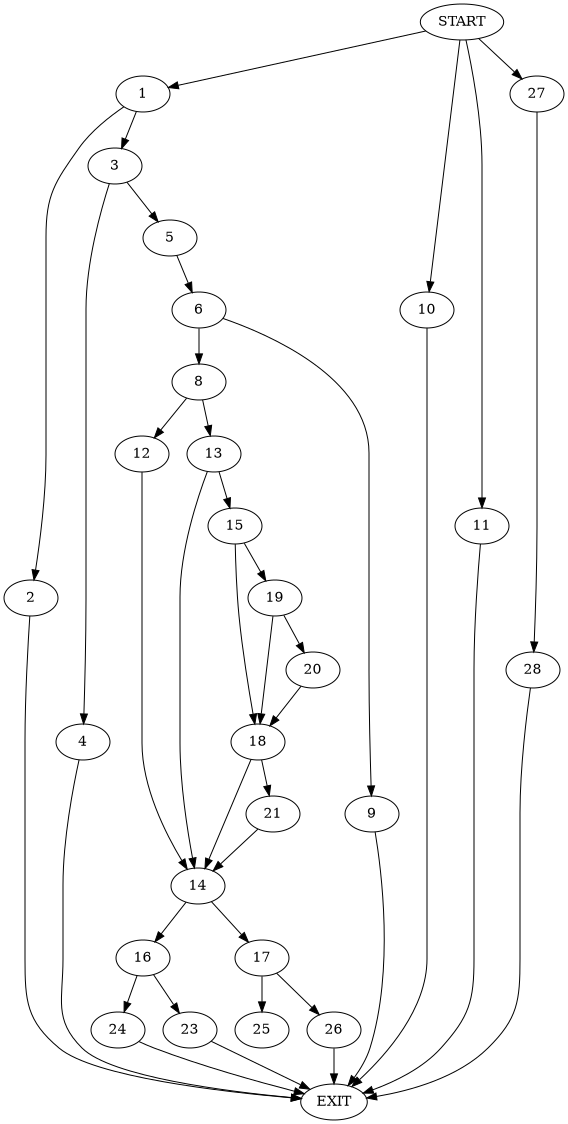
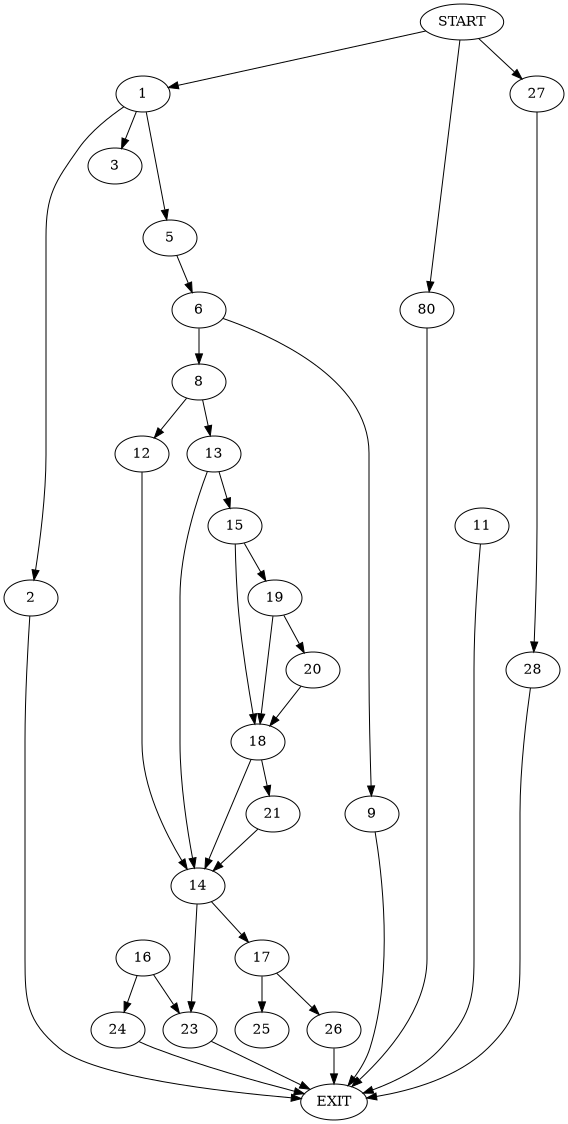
edge "3" -> "5": now "1" -> "5"
edge "START" -> "11": removed
node "10": label "10" -> "80"
node "4": removed
edge "14" -> "16": now "14" -> "23"
